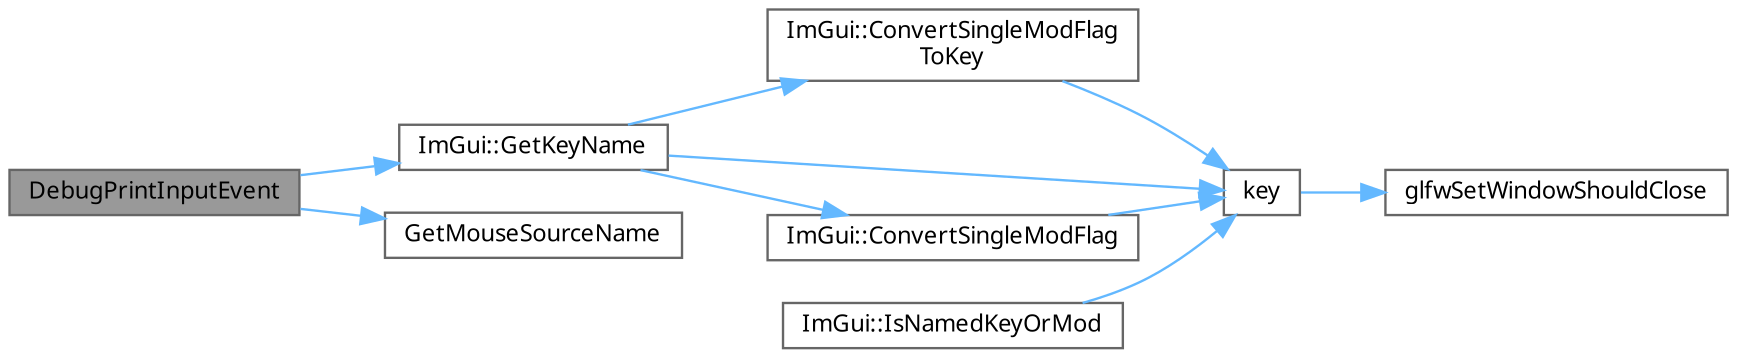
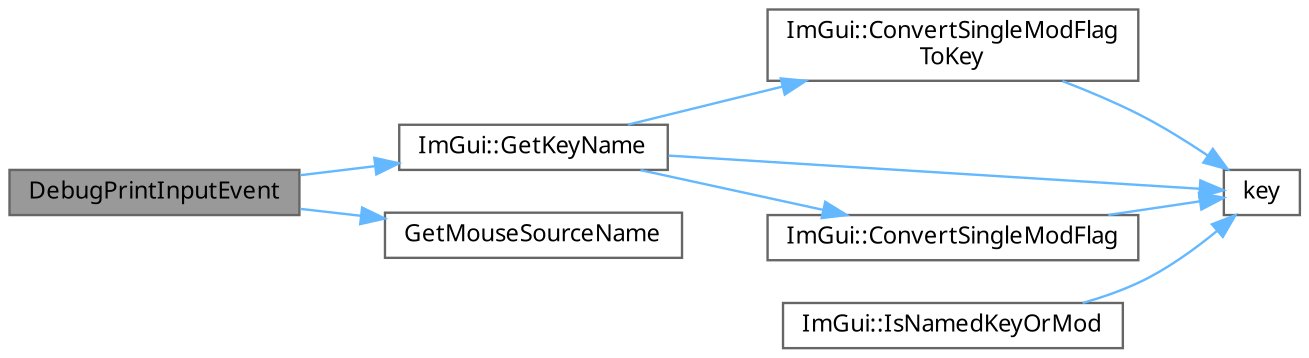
node "glfwSetWindowShouldClose": removed
